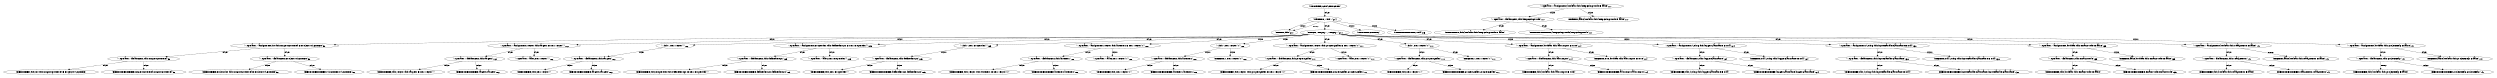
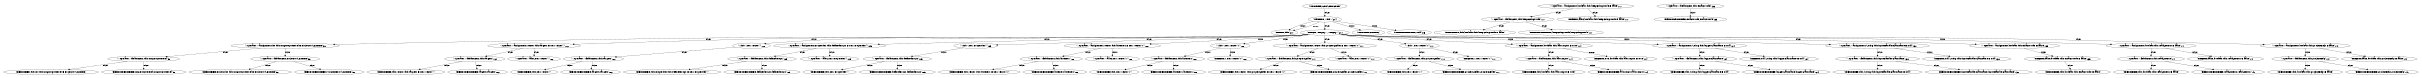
edge "(<operator>.assignment,boolean this.allowInput = true)" -> "(LITERAL,true,boolean this.allowInput = true)": label "AST: " -> "DDG: "
edge "(<operator>.assignment,boolean this.emacsMode = false)" -> "(<operator>.fieldAccess,this.emacsMode)": removed, label "AST:"
edge "(<operator>.assignment,boolean this.readyToRun = false)" -> "(LITERAL,false,boolean this.readyToRun = false)": label "DDG: " -> "AST: "
edge "(<operator>.fieldAccess,this.emacsMode)" -> "(IDENTIFIER,this,boolean this.emacsMode = false)": now "(LITERAL,false,boolean this.emacsMode = false)" -> "(IDENTIFIER,this,boolean this.emacsMode = false)"
edge "(<operator>.fieldAccess,this.projectHelp)" -> "(IDENTIFIER,this,boolean this.projectHelp = false)": label "DDG: " -> "AST: "
